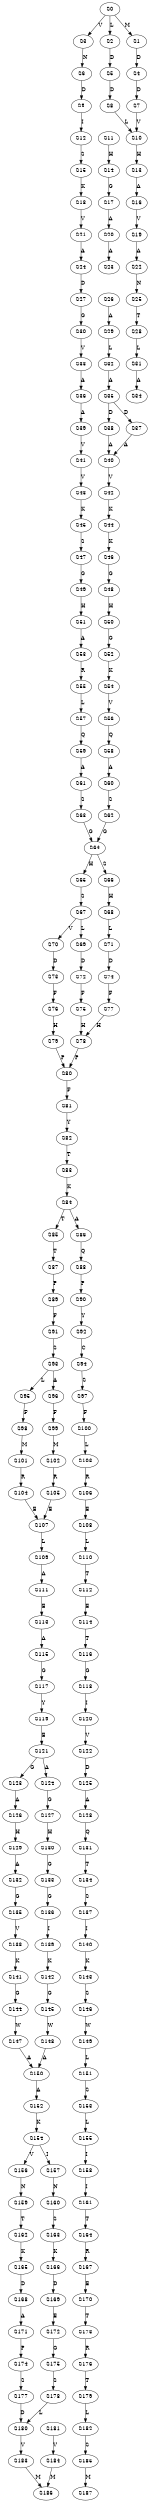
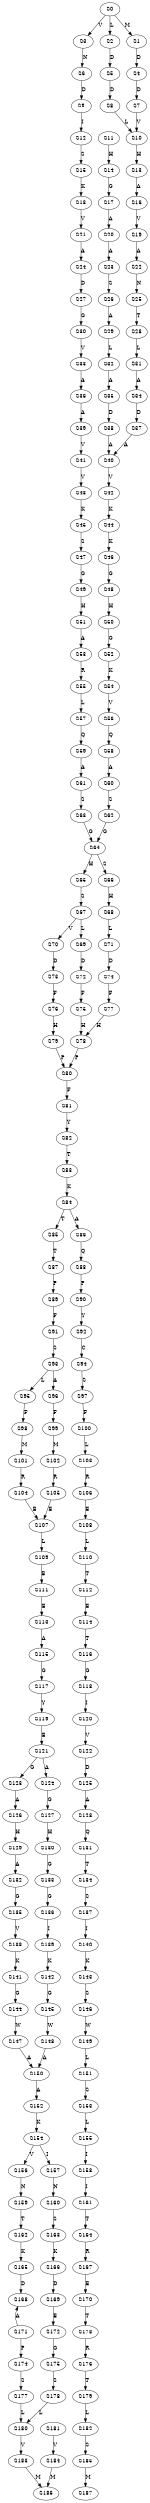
edge "S23" -> "S26": added, label "S"
edge "S35" -> "S37": now "S34" -> "S37"
edge "S109" -> "S111": label "A" -> "E"
edge "S168" -> "S171": reversed
edge "S177" -> "S180": label "D" -> "L"
